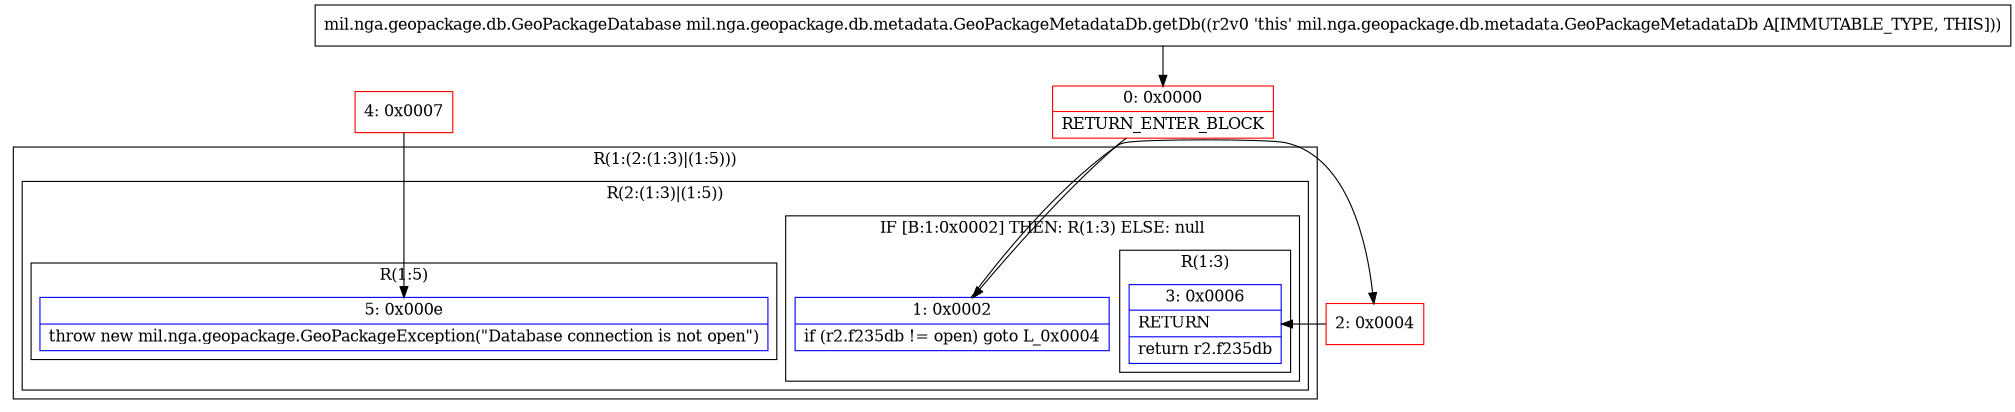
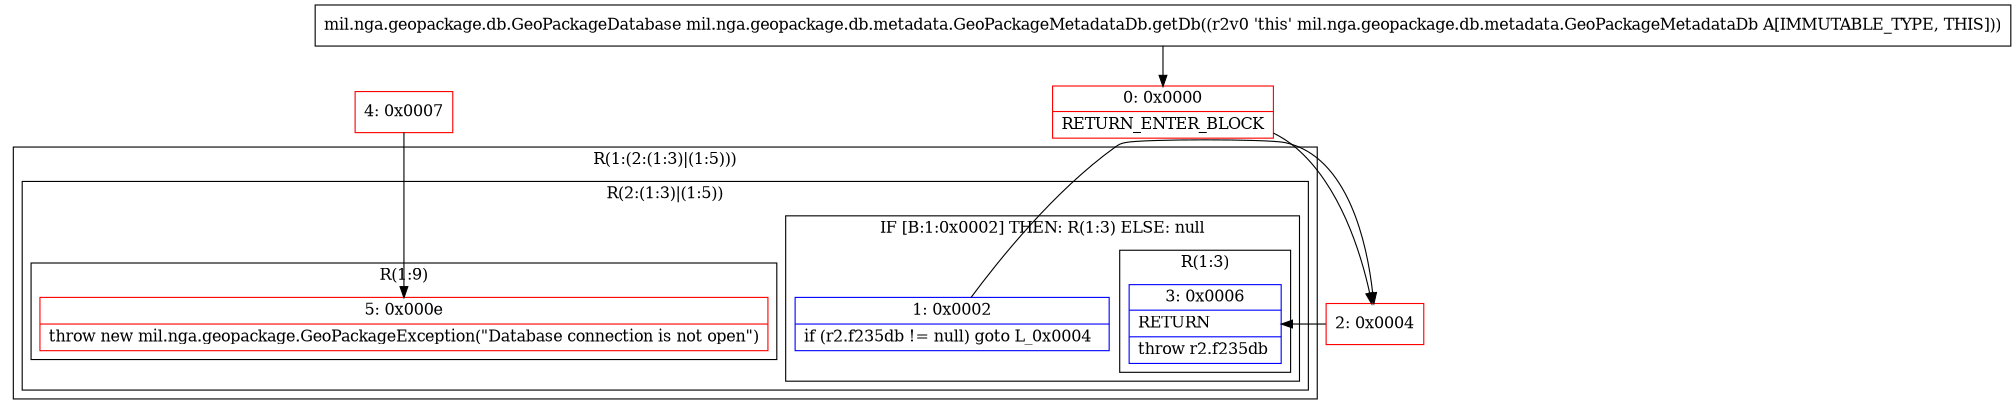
edge "0: 0x0000" -> "1: 0x0002": now "0: 0x0000" -> "2: 0x0004"
cluster "R(1:5)": label "R(1:5)" -> "R(1:9)"
node "5: 0x000e": color blue -> red
node "1: 0x0002": text "if (r2.f235db != open) goto L_0x0004" -> "if (r2.f235db != null) goto L_0x0004"
node "3: 0x0006": text "return r2.f235db" -> "throw r2.f235db"
